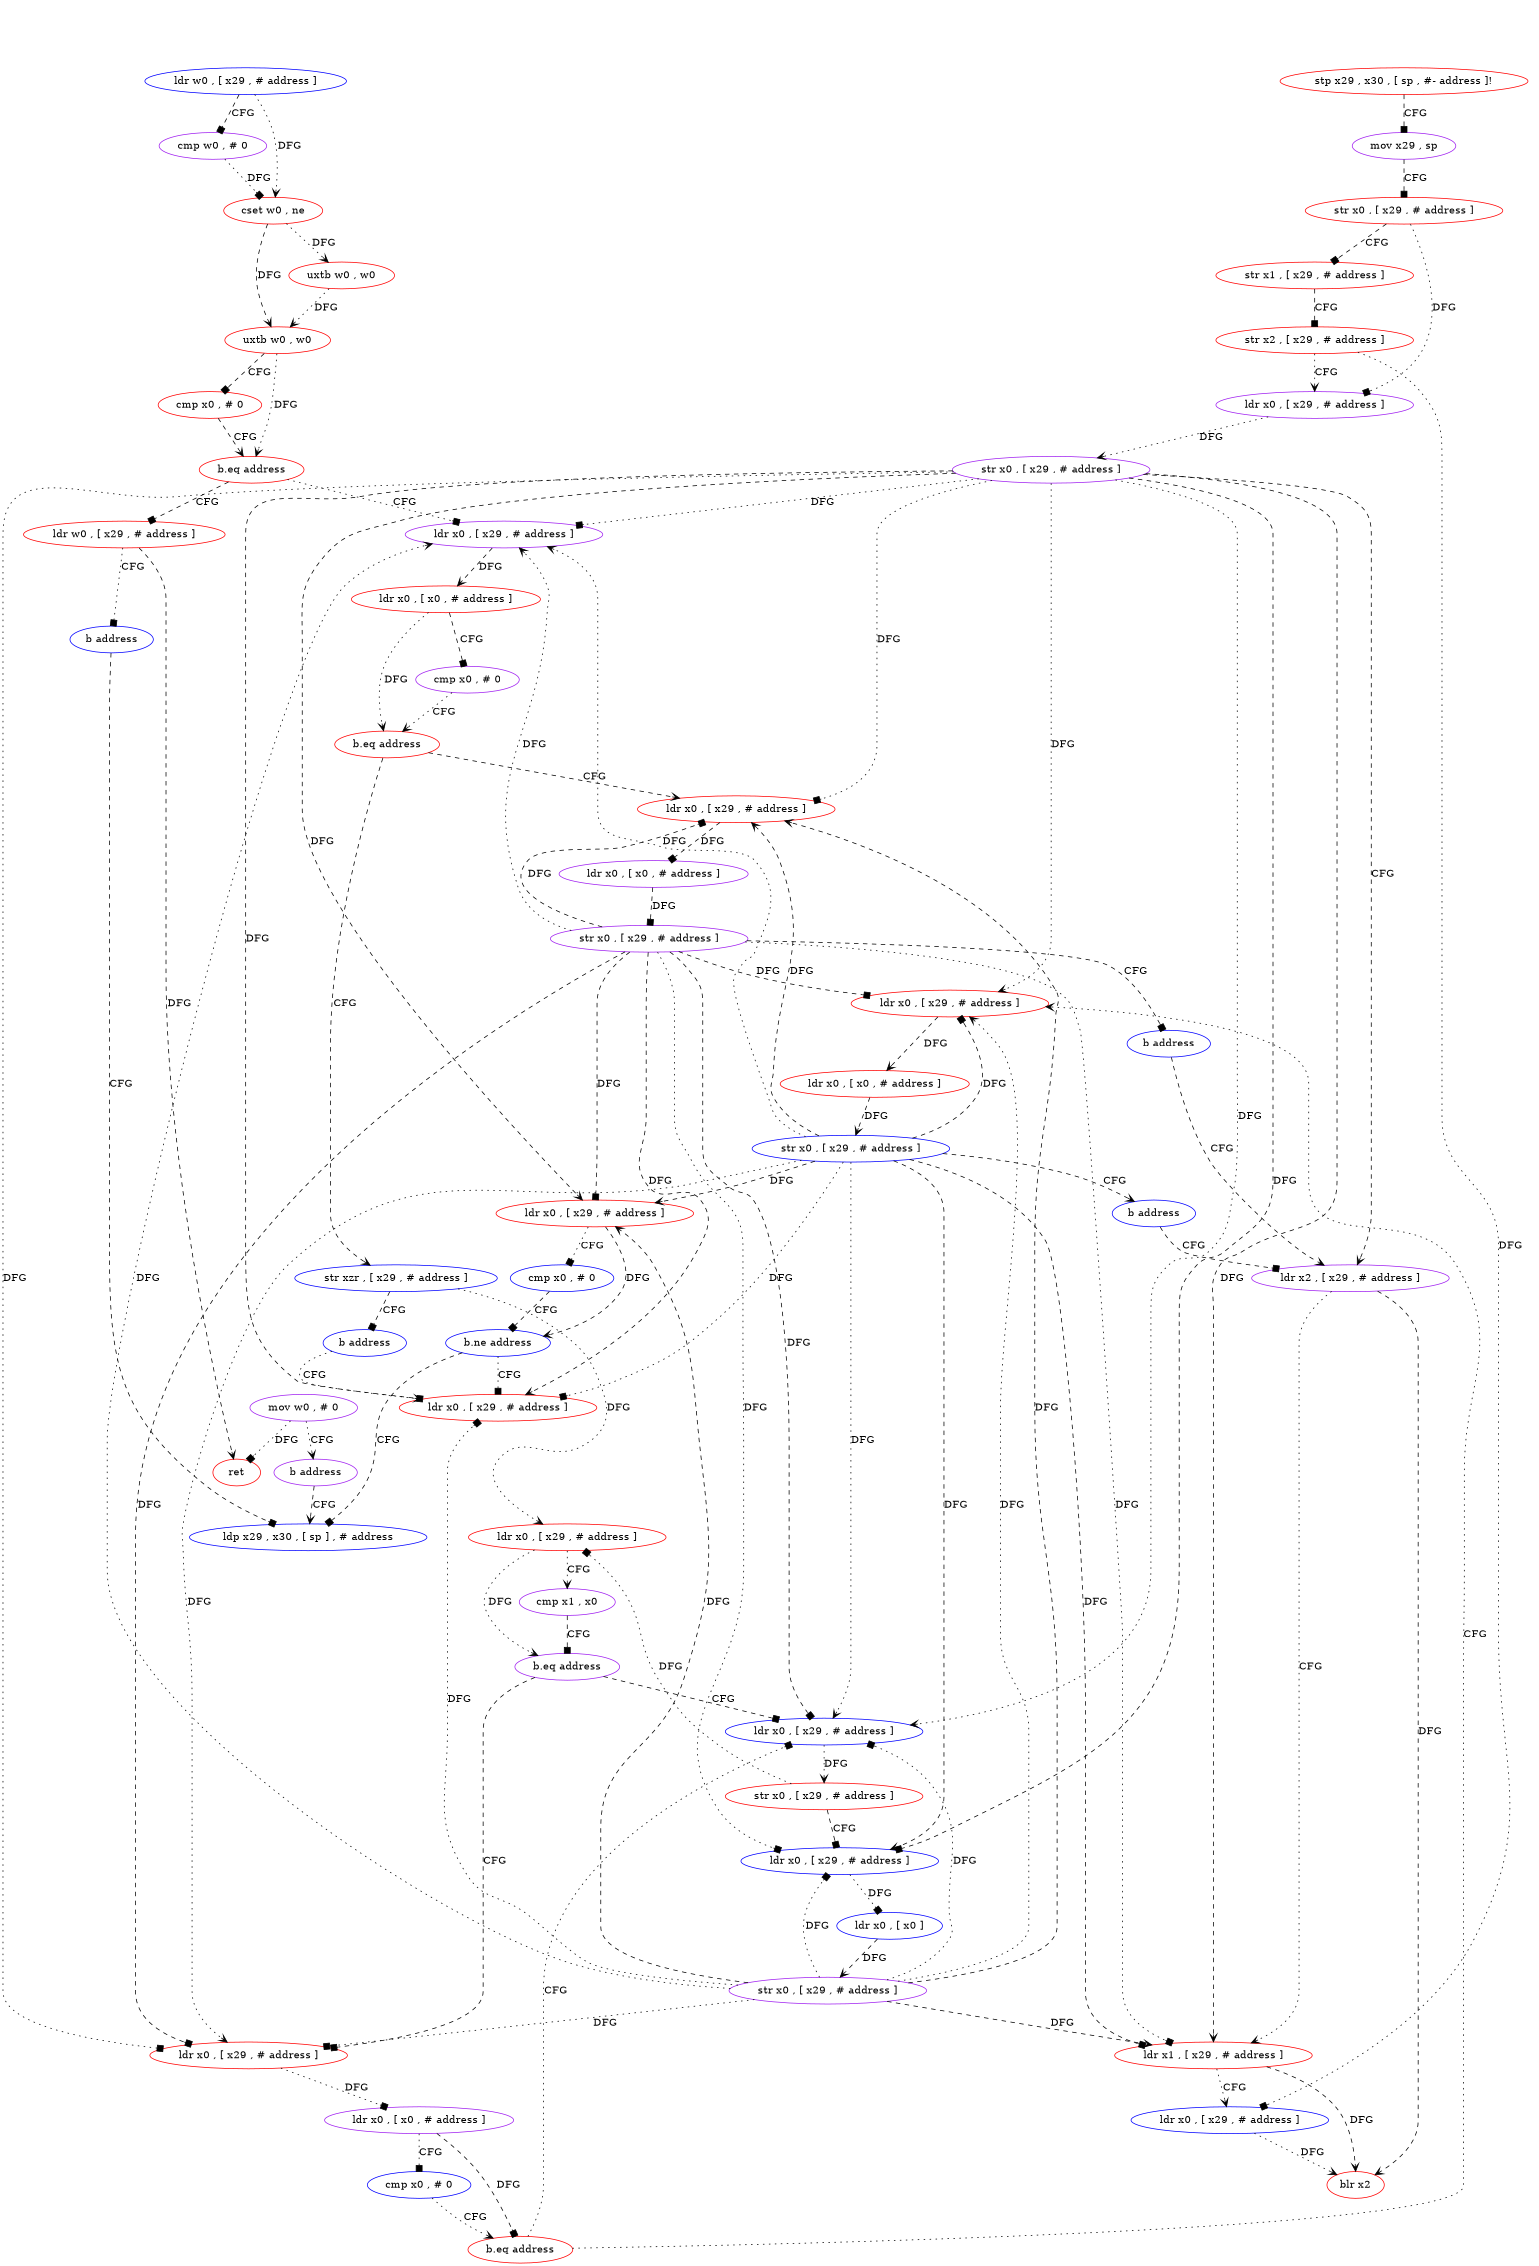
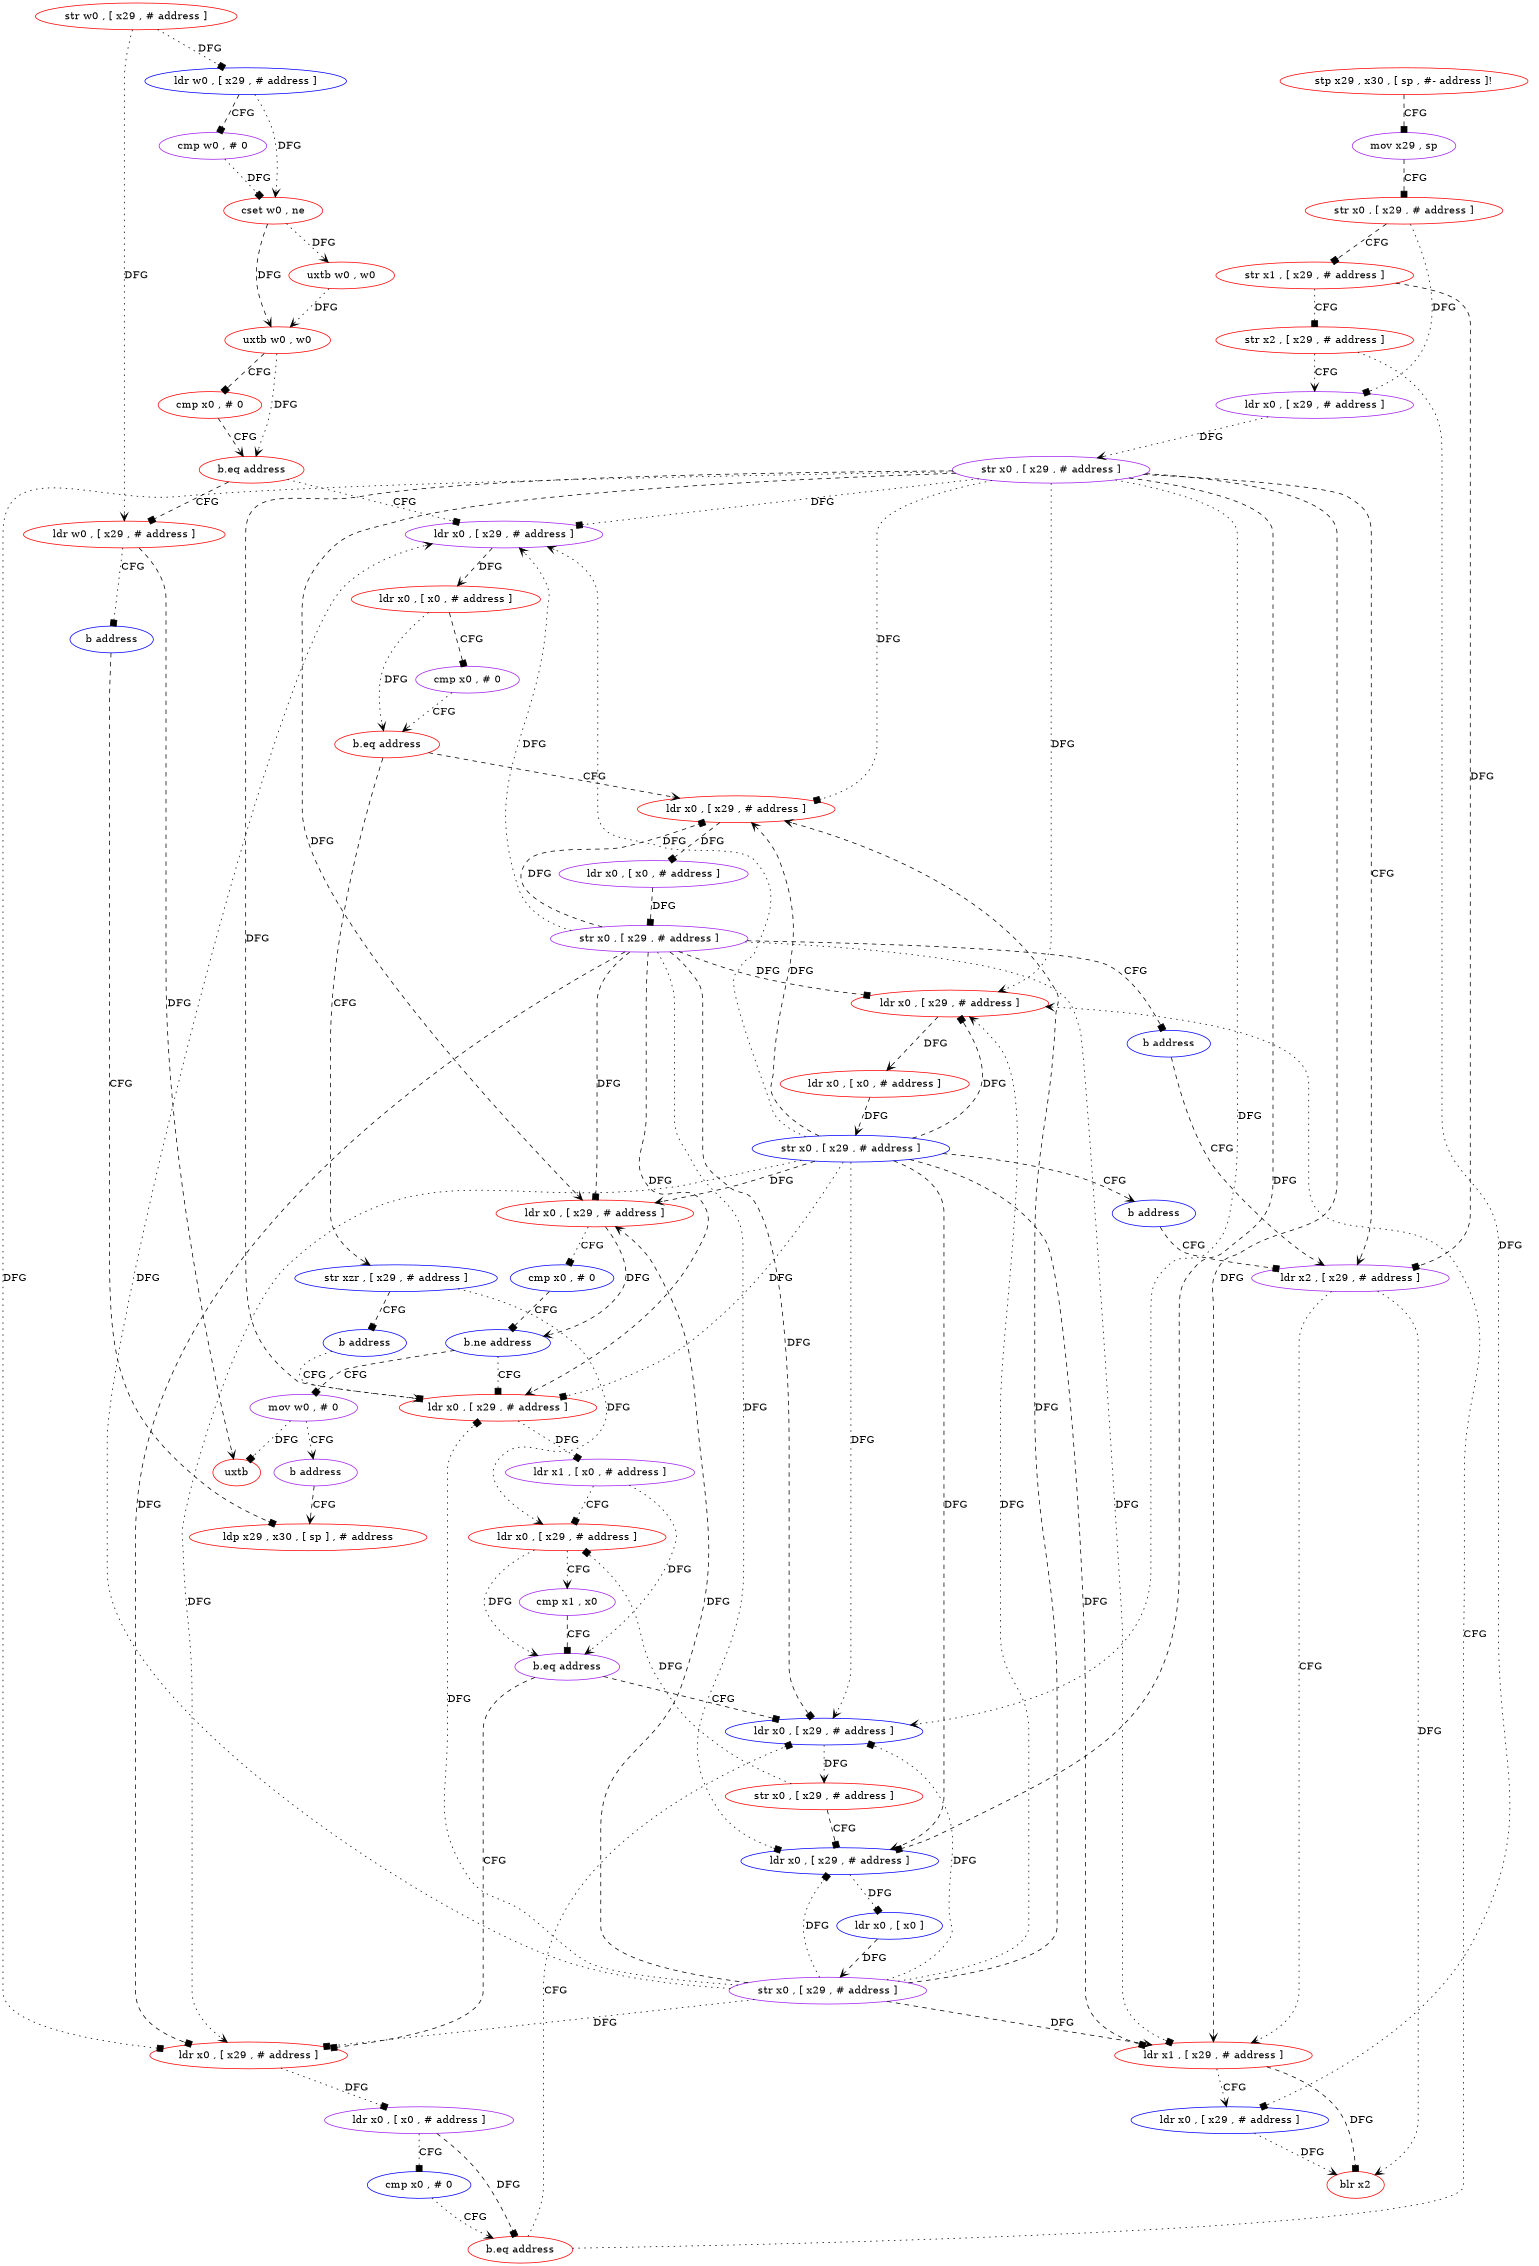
node "str w0 , [ x29 , # address ]": added
edge "str x1 , [ x29 , # address ]" -> "str x2 , [ x29 , # address ]": style dashed -> dotted
edge "str x1 , [ x29 , # address ]" -> "ldr x2 , [ x29 , # address ]": added, label "DFG"
edge "b.ne address" -> "ldp x29 , x30 , [ sp ] , # address": now "b.ne address" -> "mov w0 , # 0"
node "ret": label "ret" -> "uxtb"
node "ldr x1 , [ x0 , # address ]": added
node "ldp x29 , x30 , [ sp ] , # address": color blue -> red
edge "ldr x2 , [ x29 , # address ]" -> "blr x2": style dashed -> dotted
edge "ldr x1 , [ x29 , # address ]" -> "blr x2": arrowhead vee -> box
